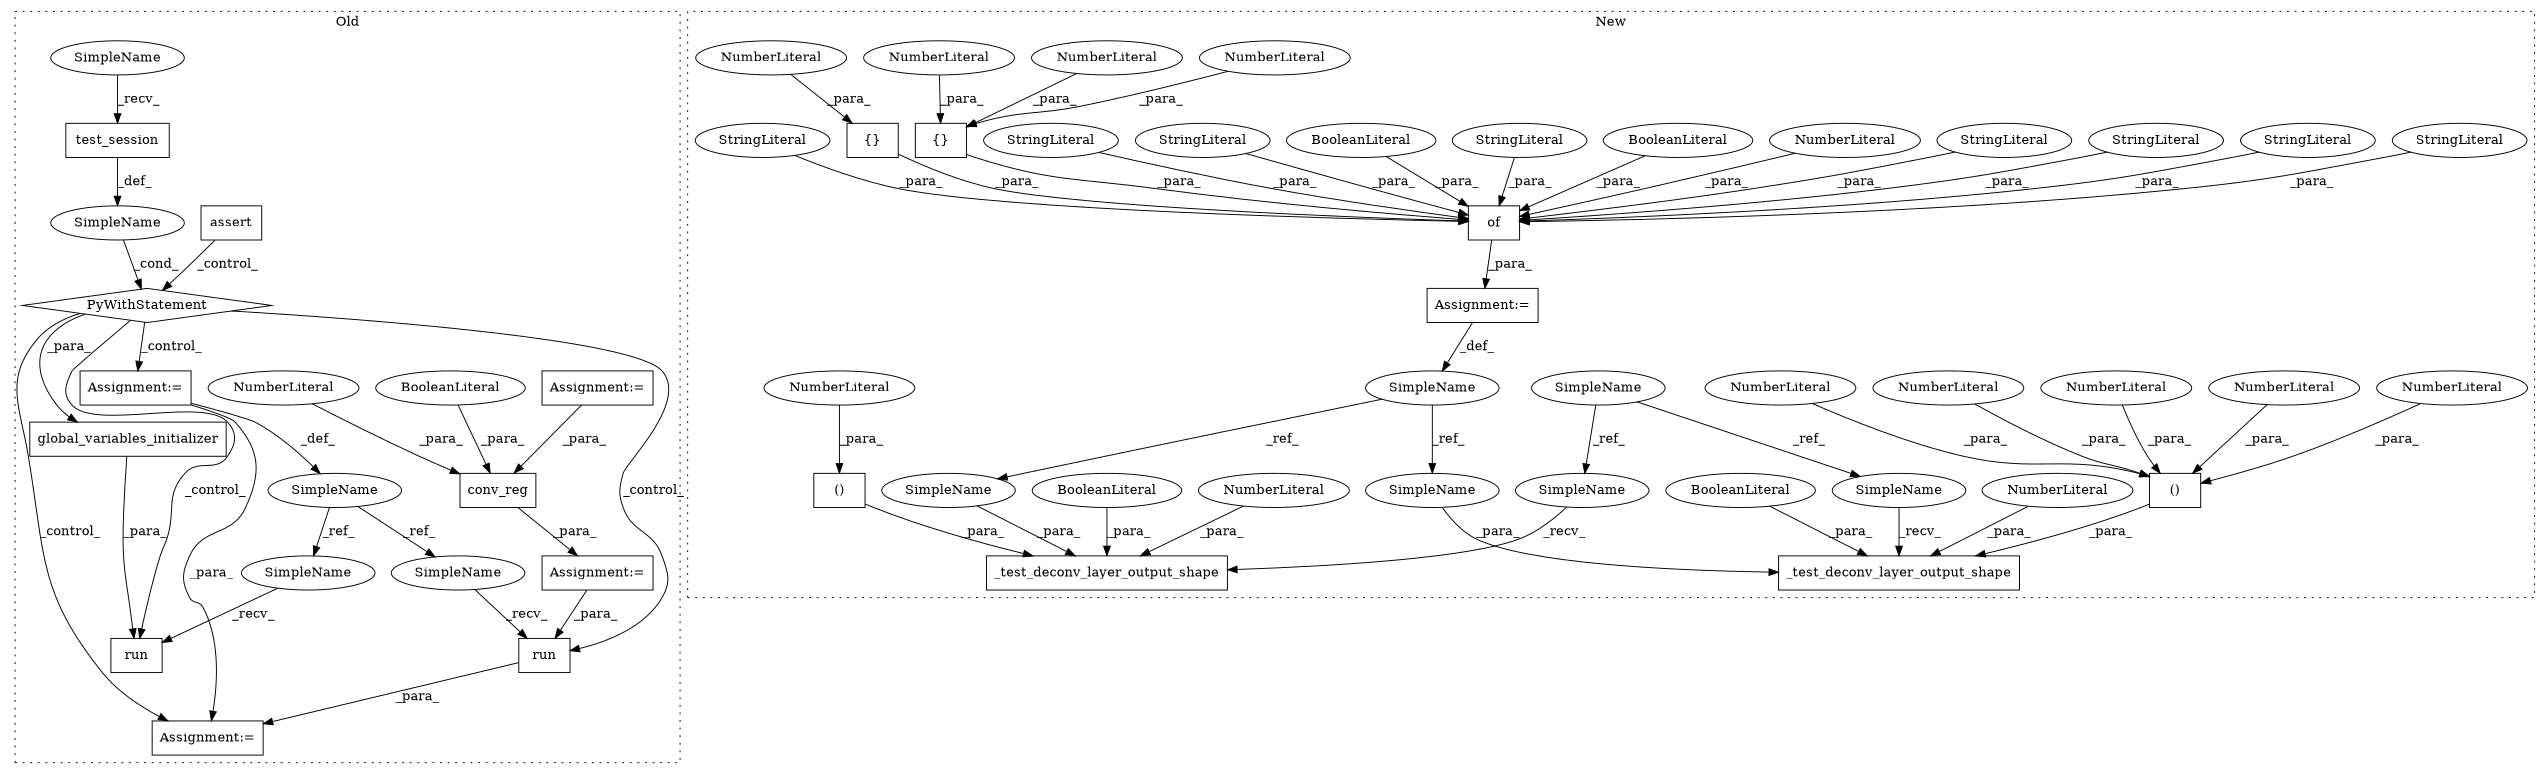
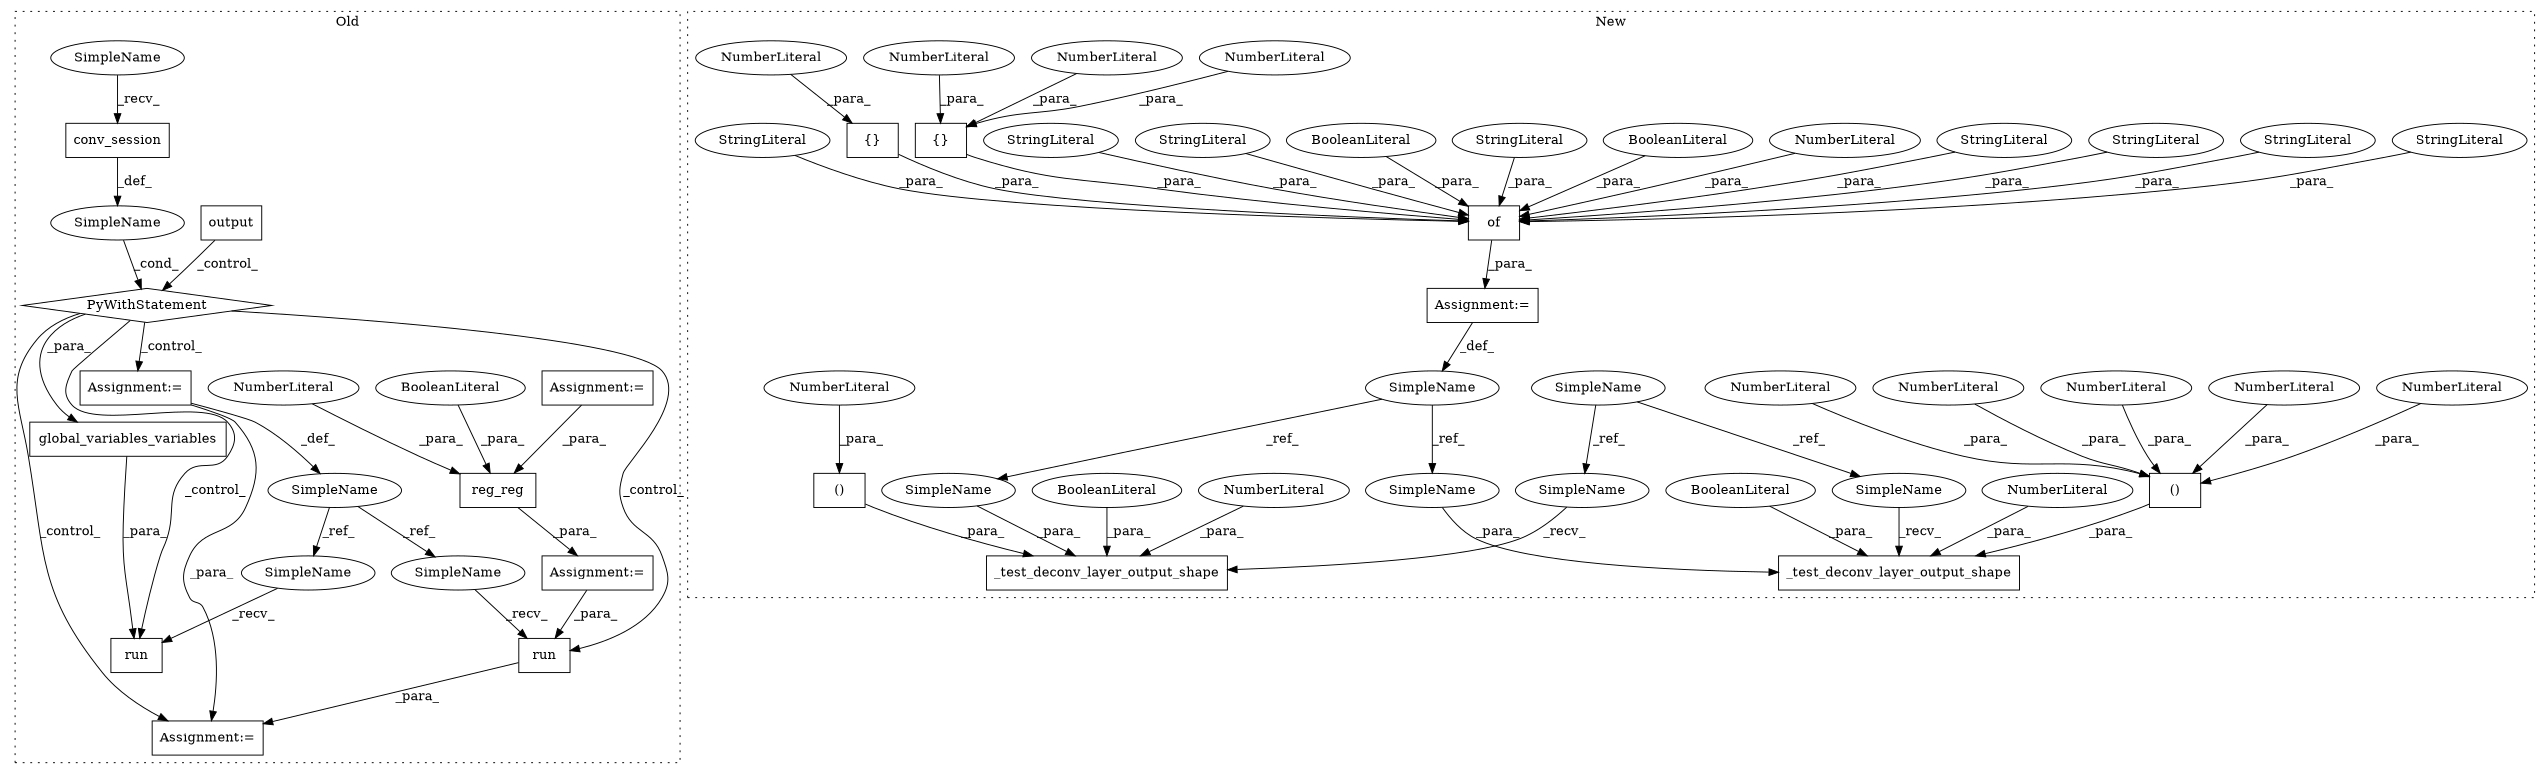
node "test_session": label "test_session" -> "conv_session"
node "assert": label "assert" -> "output"
node "global_variables_initializer": label "global_variables_initializer" -> "global_variables_variables"
node "conv_reg": label "conv_reg" -> "reg_reg"
